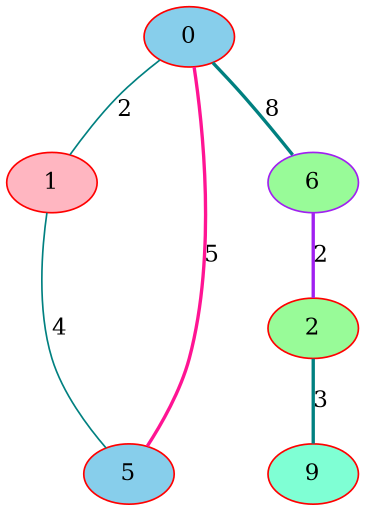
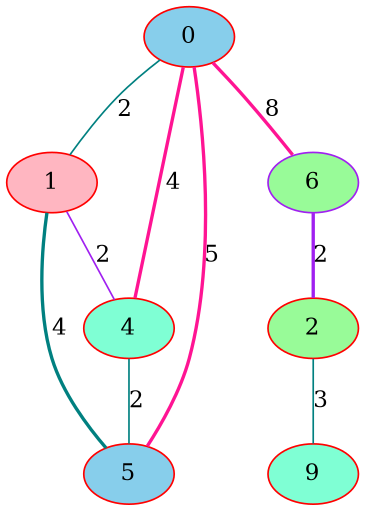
edge "0" -- "6": color teal -> deeppink
node "4": added
edge "1" -- "5": style solid -> bold
edge "2" -- "9": style bold -> solid
